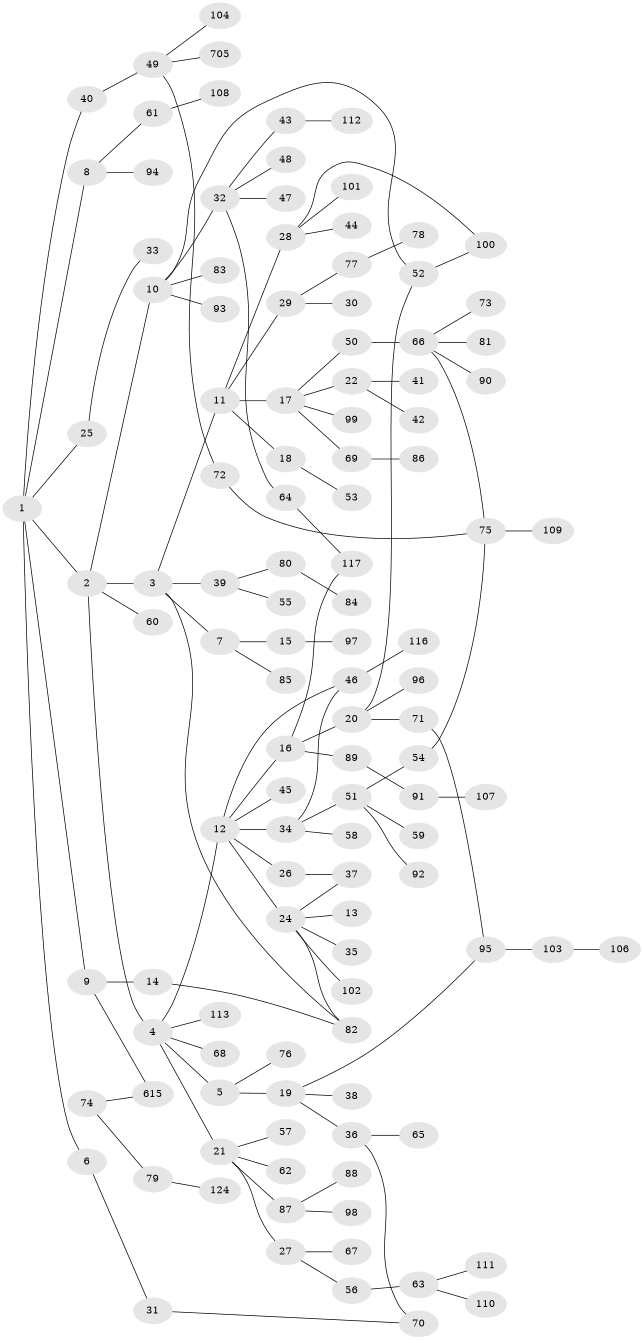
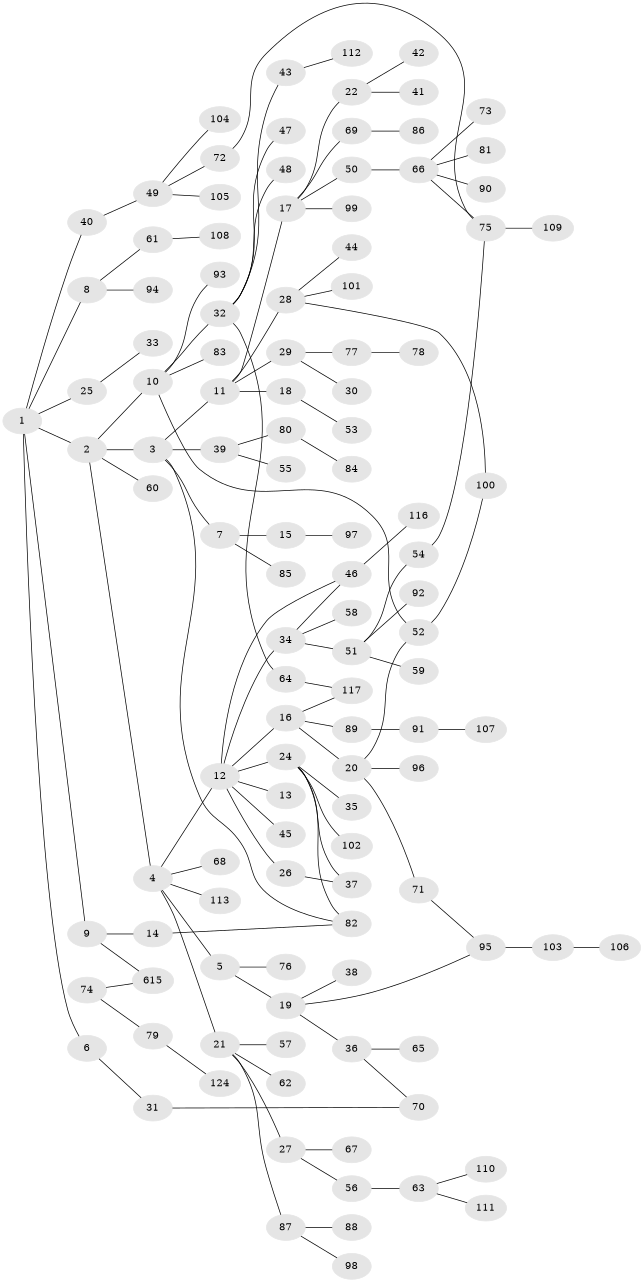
node "705": label "705" -> "105"
edge "13" -- "24": now "13" -- "12"
